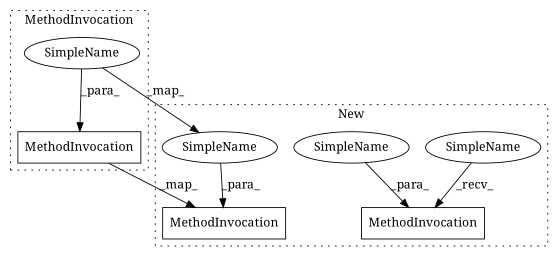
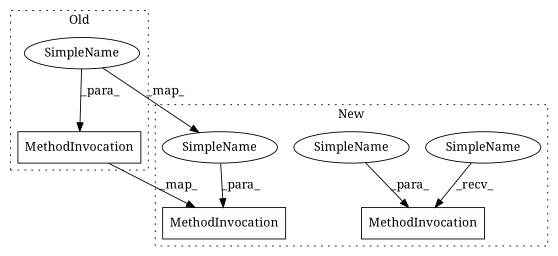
cluster "MethodInvocation": label "MethodInvocation" -> "Old"
